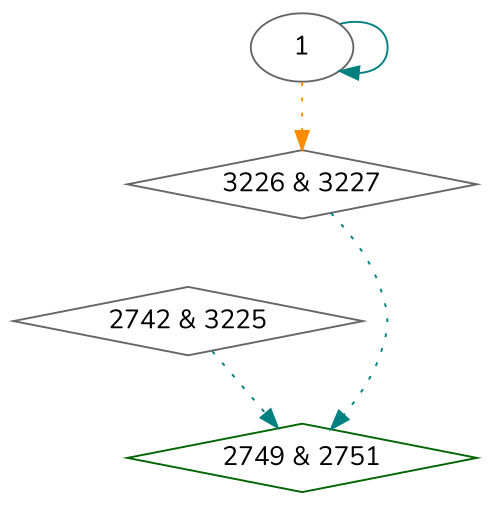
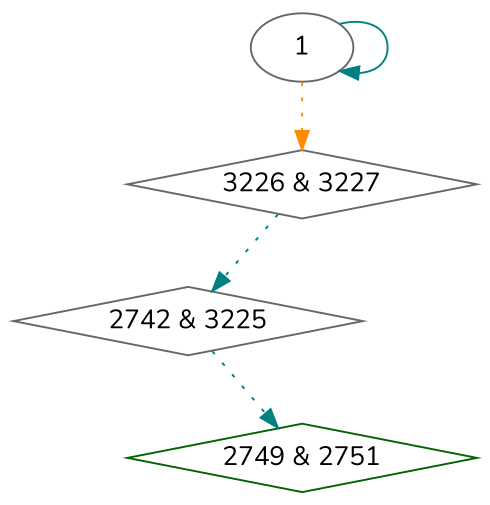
edge "3226 & 3227" -> "2749 & 2751": now "3226 & 3227" -> "2742 & 3225"
